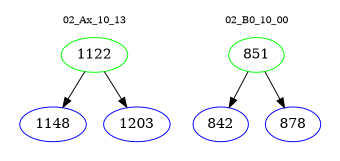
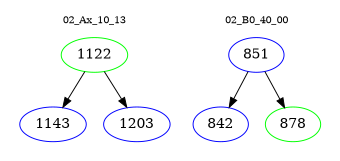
cluster "02_B0_10_00": label "02_B0_10_00" -> "02_B0_40_00"
node "851": color green -> blue
node "1148": label "1148" -> "1143"
node "878": color blue -> green
